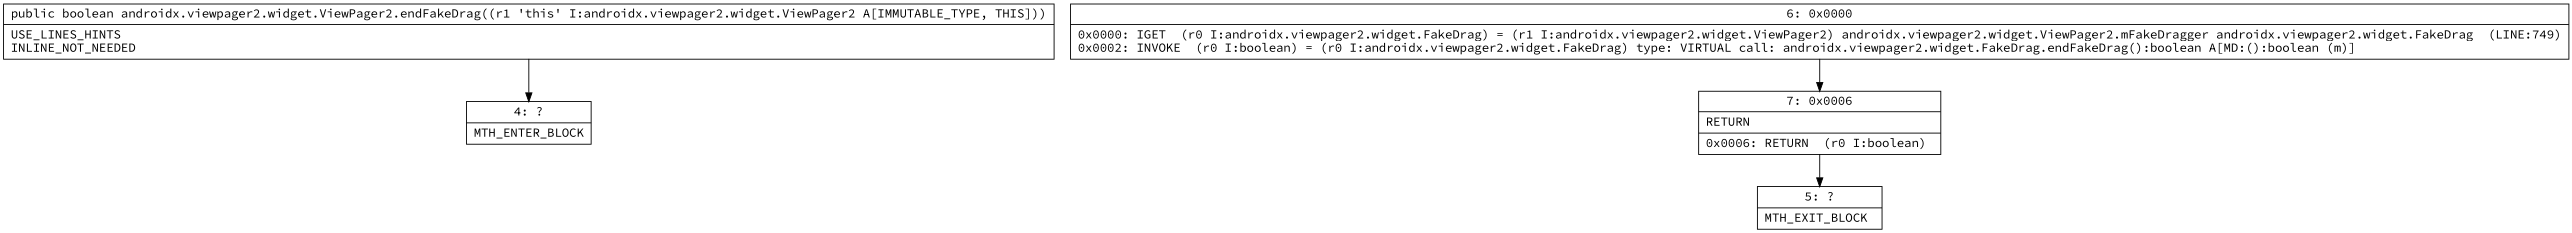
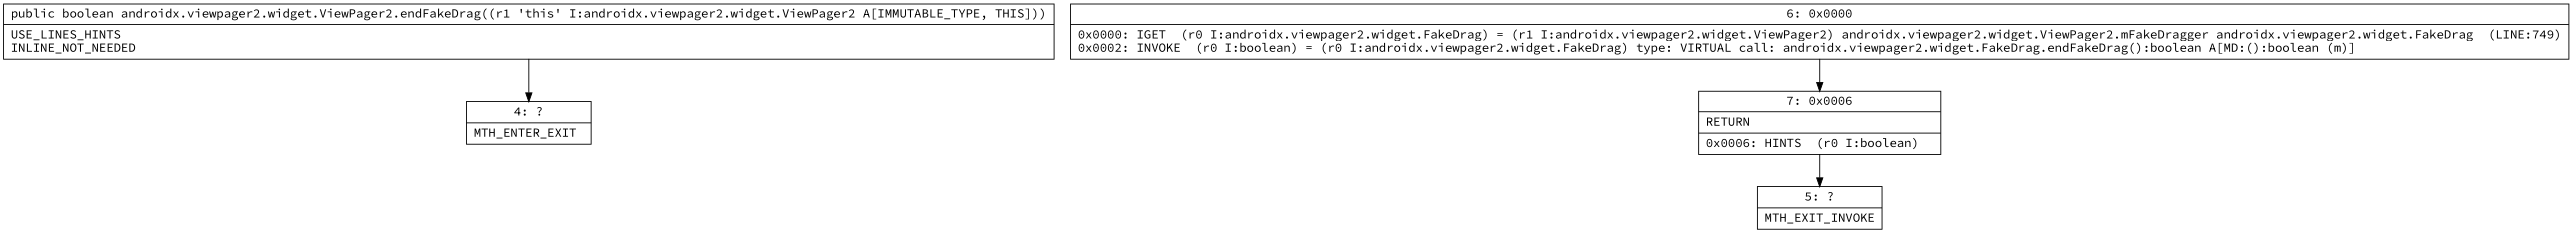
node "4: ?": text "MTH_ENTER_BLOCK" -> "MTH_ENTER_EXIT"
node "7: 0x0006": text "0x0006: RETURN  (r0 I:boolean)" -> "0x0006: HINTS  (r0 I:boolean)"
node "5: ?": text "MTH_EXIT_BLOCK" -> "MTH_EXIT_INVOKE"
